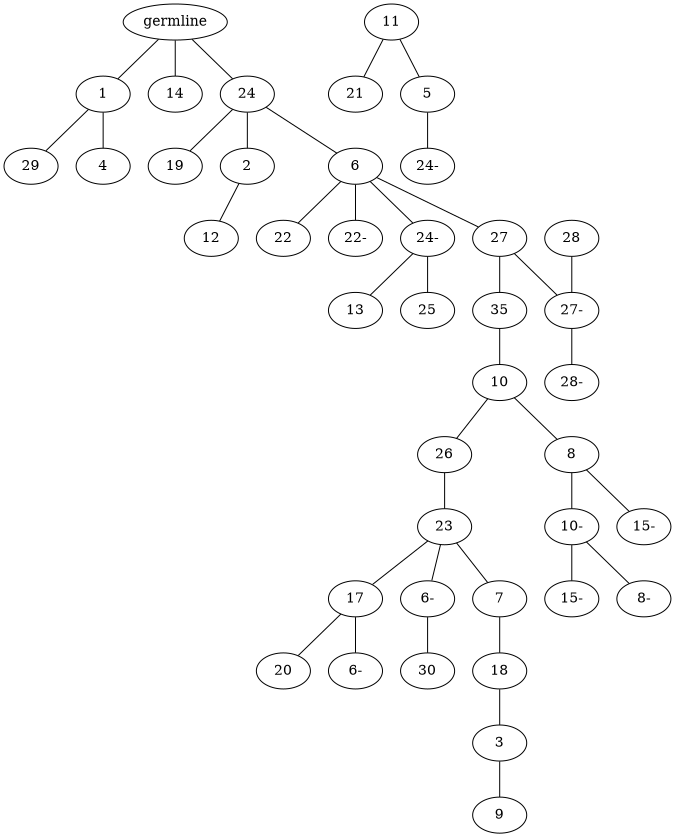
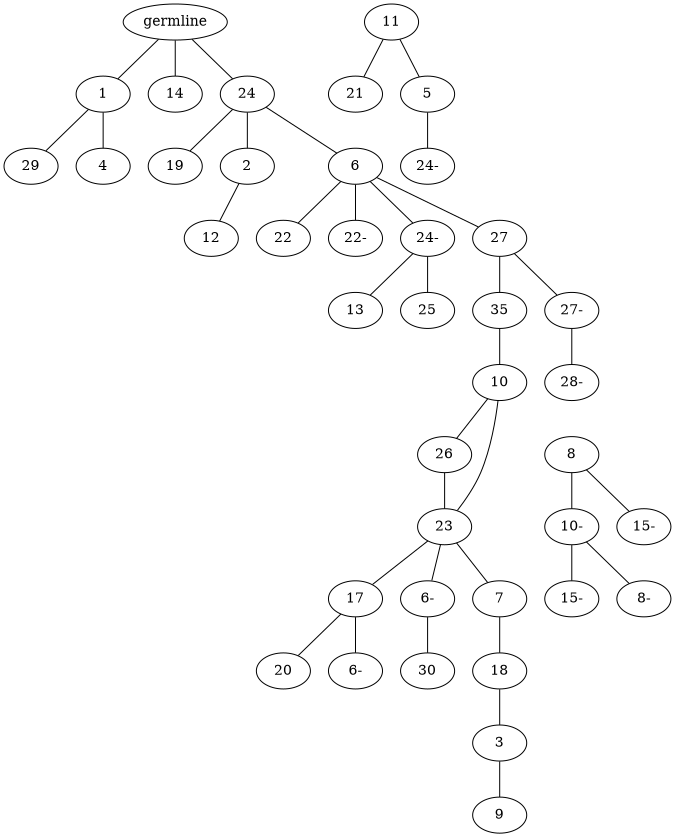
node "28": removed
edge "10" -- "8": now "10" -- "23"
